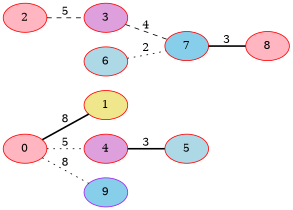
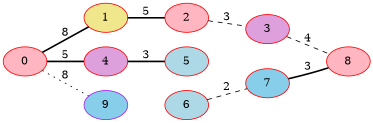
edge "2" -- "3": label "5" -> "3"
edge "1" -- "2": added, label "5"
edge "3" -- "7": now "3" -- "8"
edge "7" -- "6": style dotted -> dashed
edge "0" -- "4": style dotted -> bold
